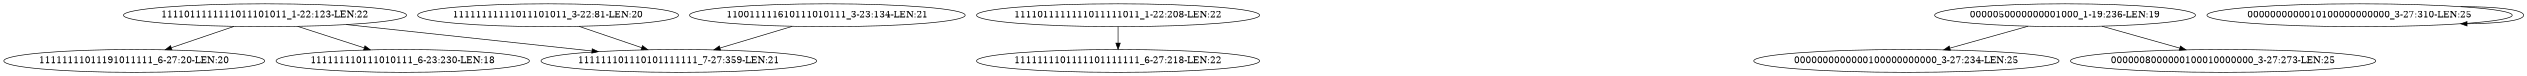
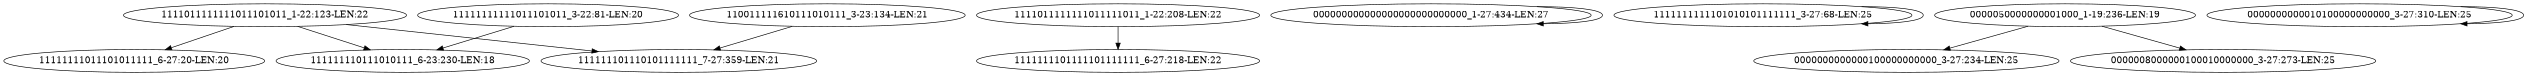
node "000000000000000000000000000_1-27:434-LEN:27": added
node "1111111111101010101111111_3-27:68-LEN:25": added
edge "11111111111011101011_3-22:81-LEN:20" -> "111111101110101111111_7-27:359-LEN:21": now "11111111111011101011_3-22:81-LEN:20" -> "111111110111010111_6-23:230-LEN:18"
node "11111111011191011111_6-27:20-LEN:20": label "11111111011191011111_6-27:20-LEN:20" -> "11111111011101011111_6-27:20-LEN:20"
